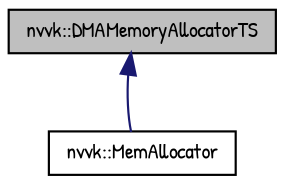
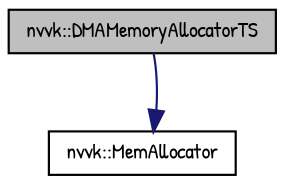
edge "nvvk::MemAllocator" -> "nvvk::DMAMemoryAllocatorTS": reversed
